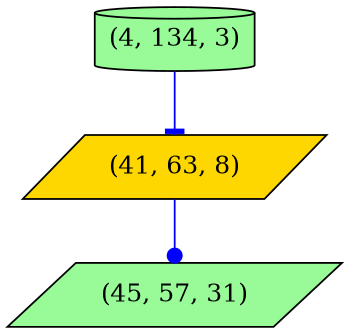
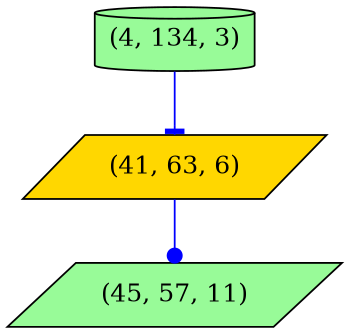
node "(41, 63, 8)": label "(41, 63, 8)" -> "(41, 63, 6)"
node "(45, 57, 31)": label "(45, 57, 31)" -> "(45, 57, 11)"
